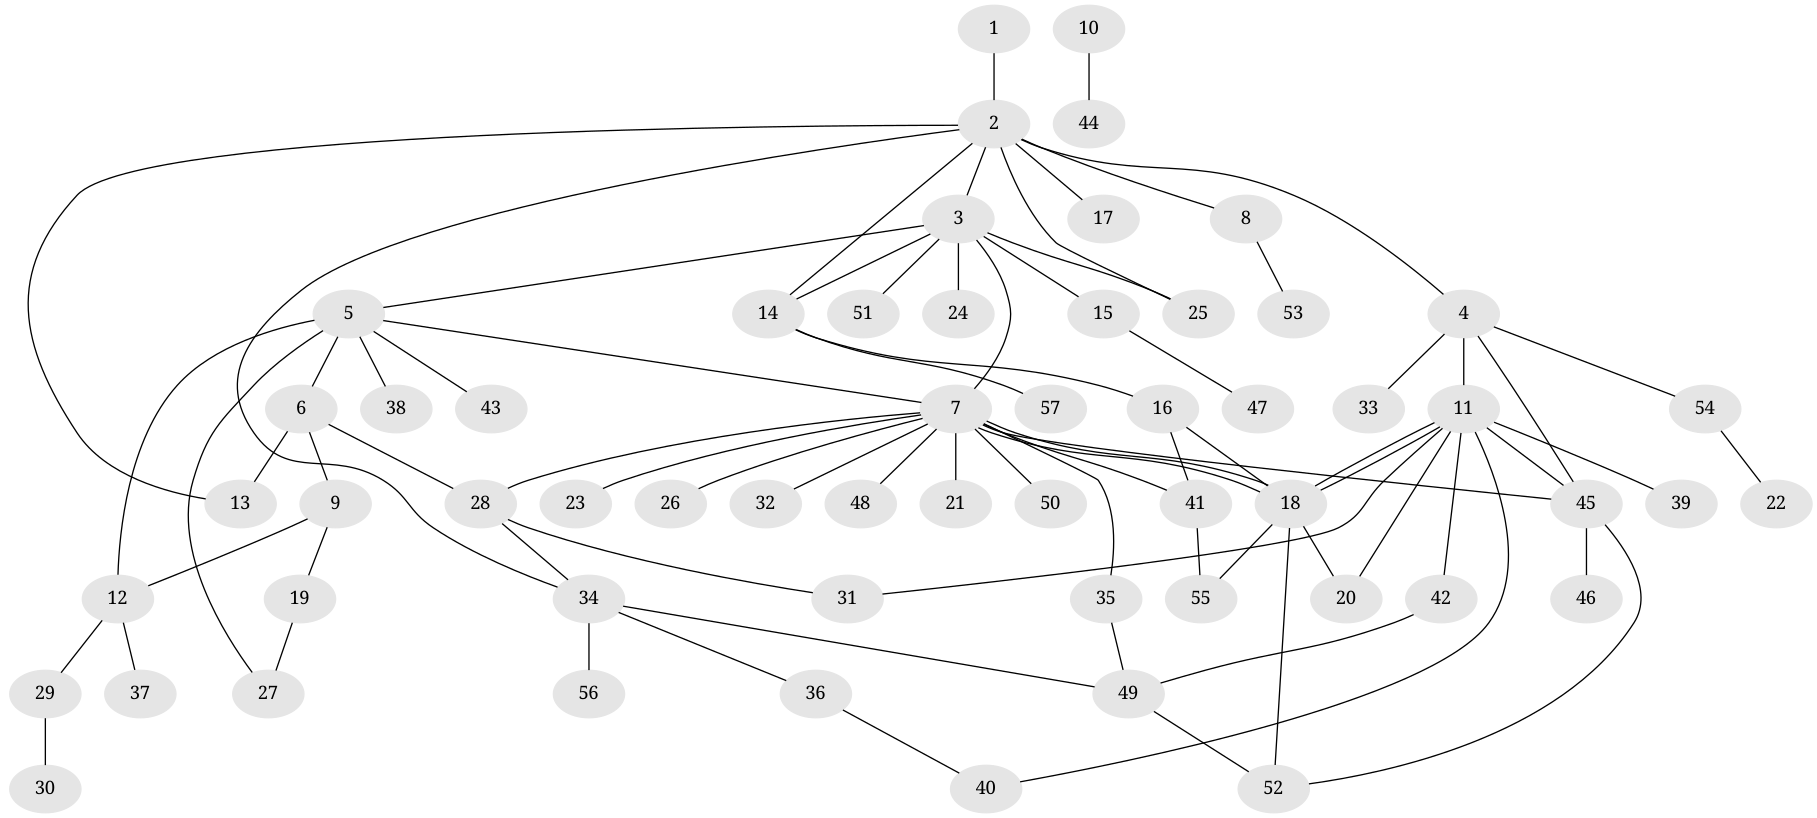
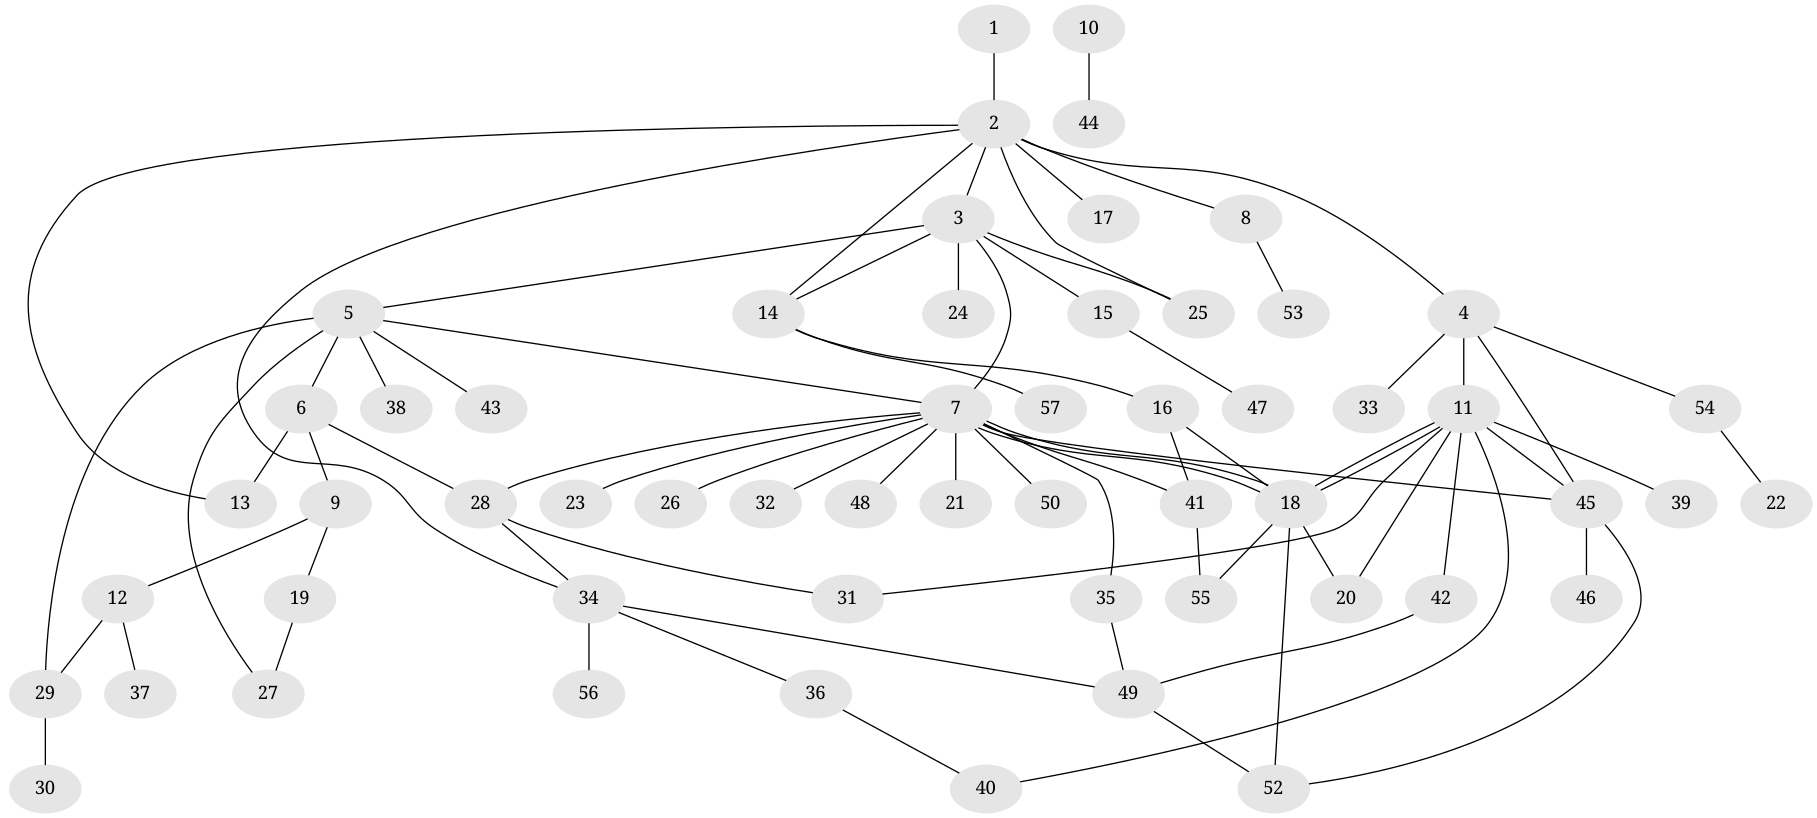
node "51": removed
edge "5" -- "12": now "5" -- "29"
